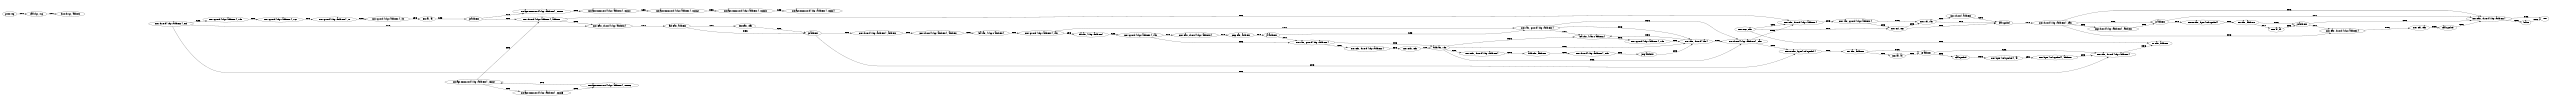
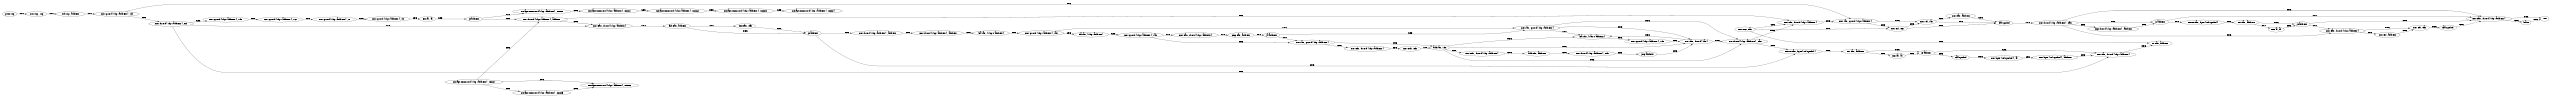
node "call rbp , rsp": label "call rbp , rsp" -> "mov rbp , rsp"
node "dword rsp , address": label "dword rsp , address" -> "sub rsp , address"
node "mov qword [ rbp - address ] , rdi": added
node "mov dword , address": label "mov dword , address" -> "mov eax , address"
node "mov esi , address": added
edge "movaps xmmword [ rbp - address ] , xmm6" -> "movaps xmmword [ rbp - address ] , xmm7": reversed
